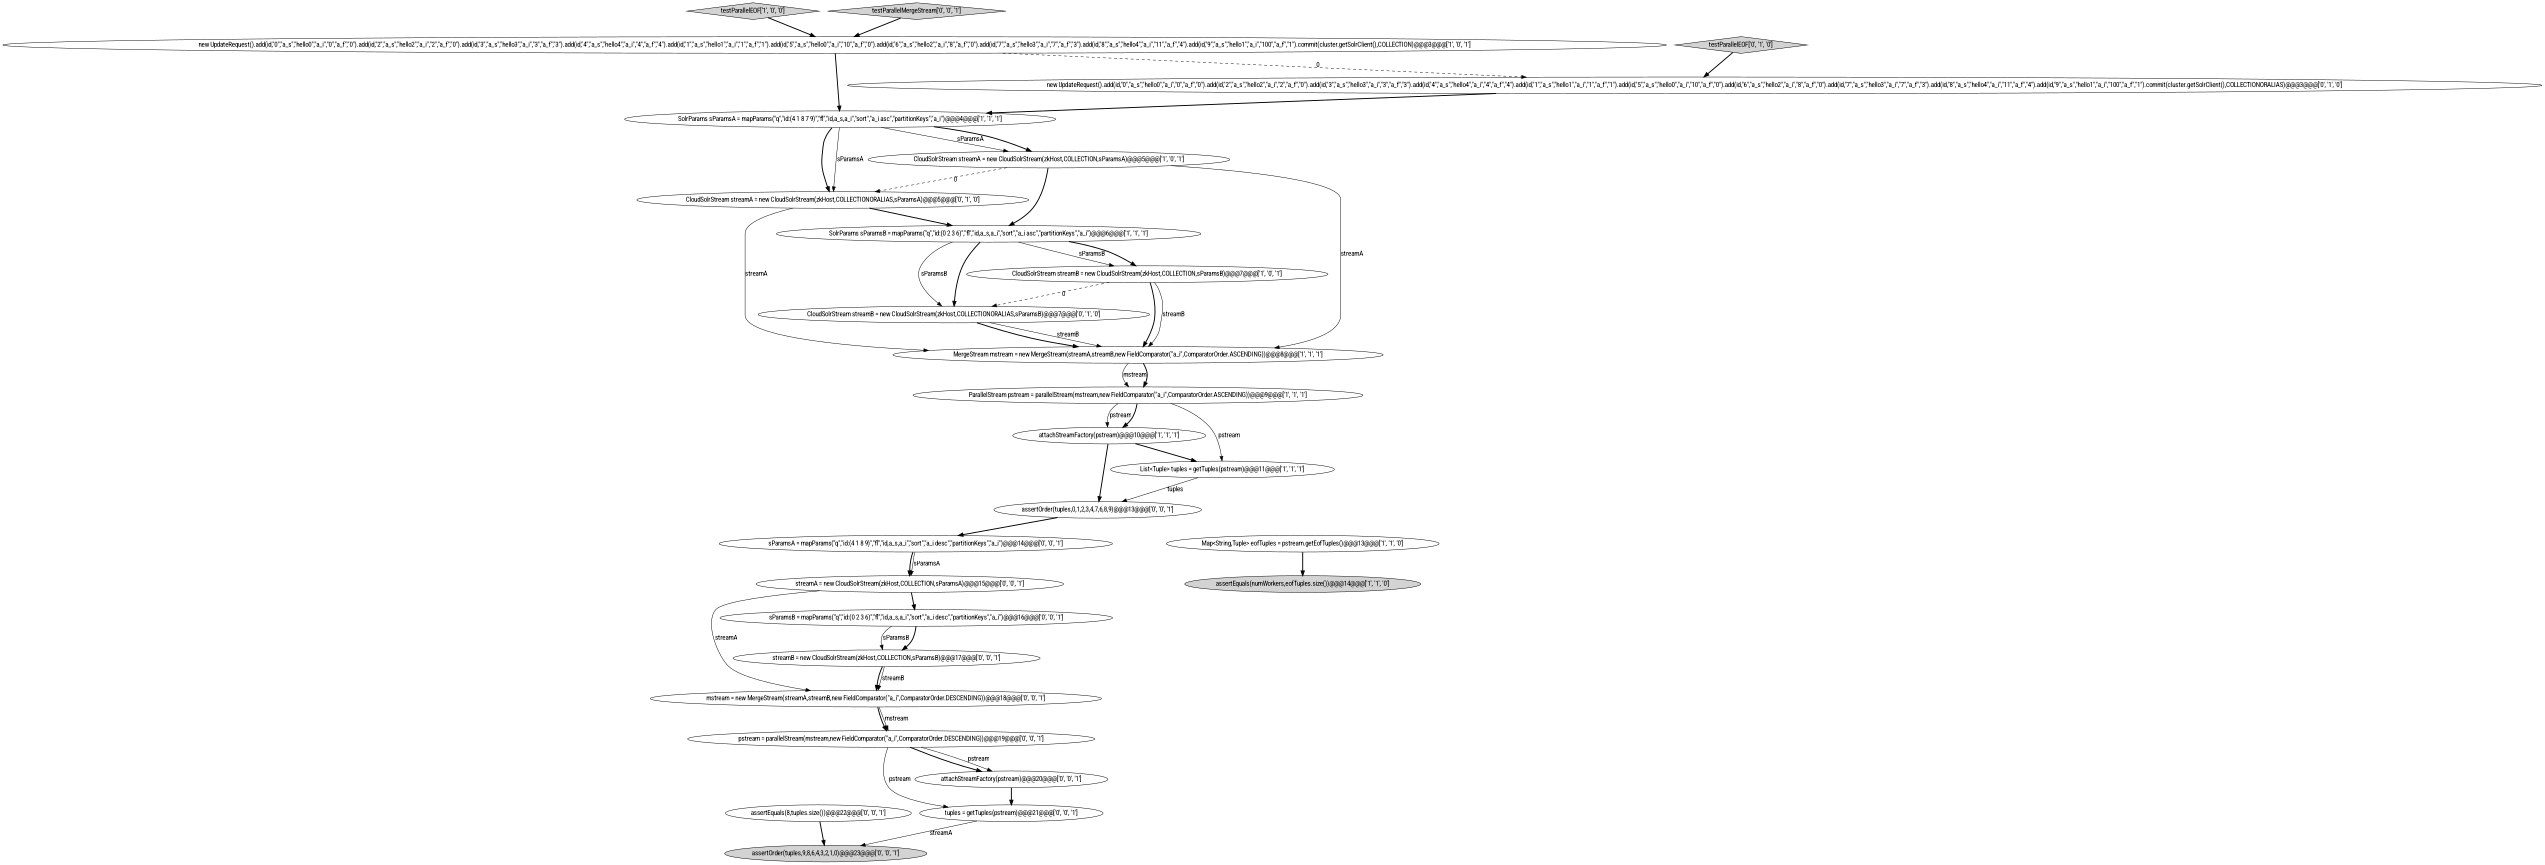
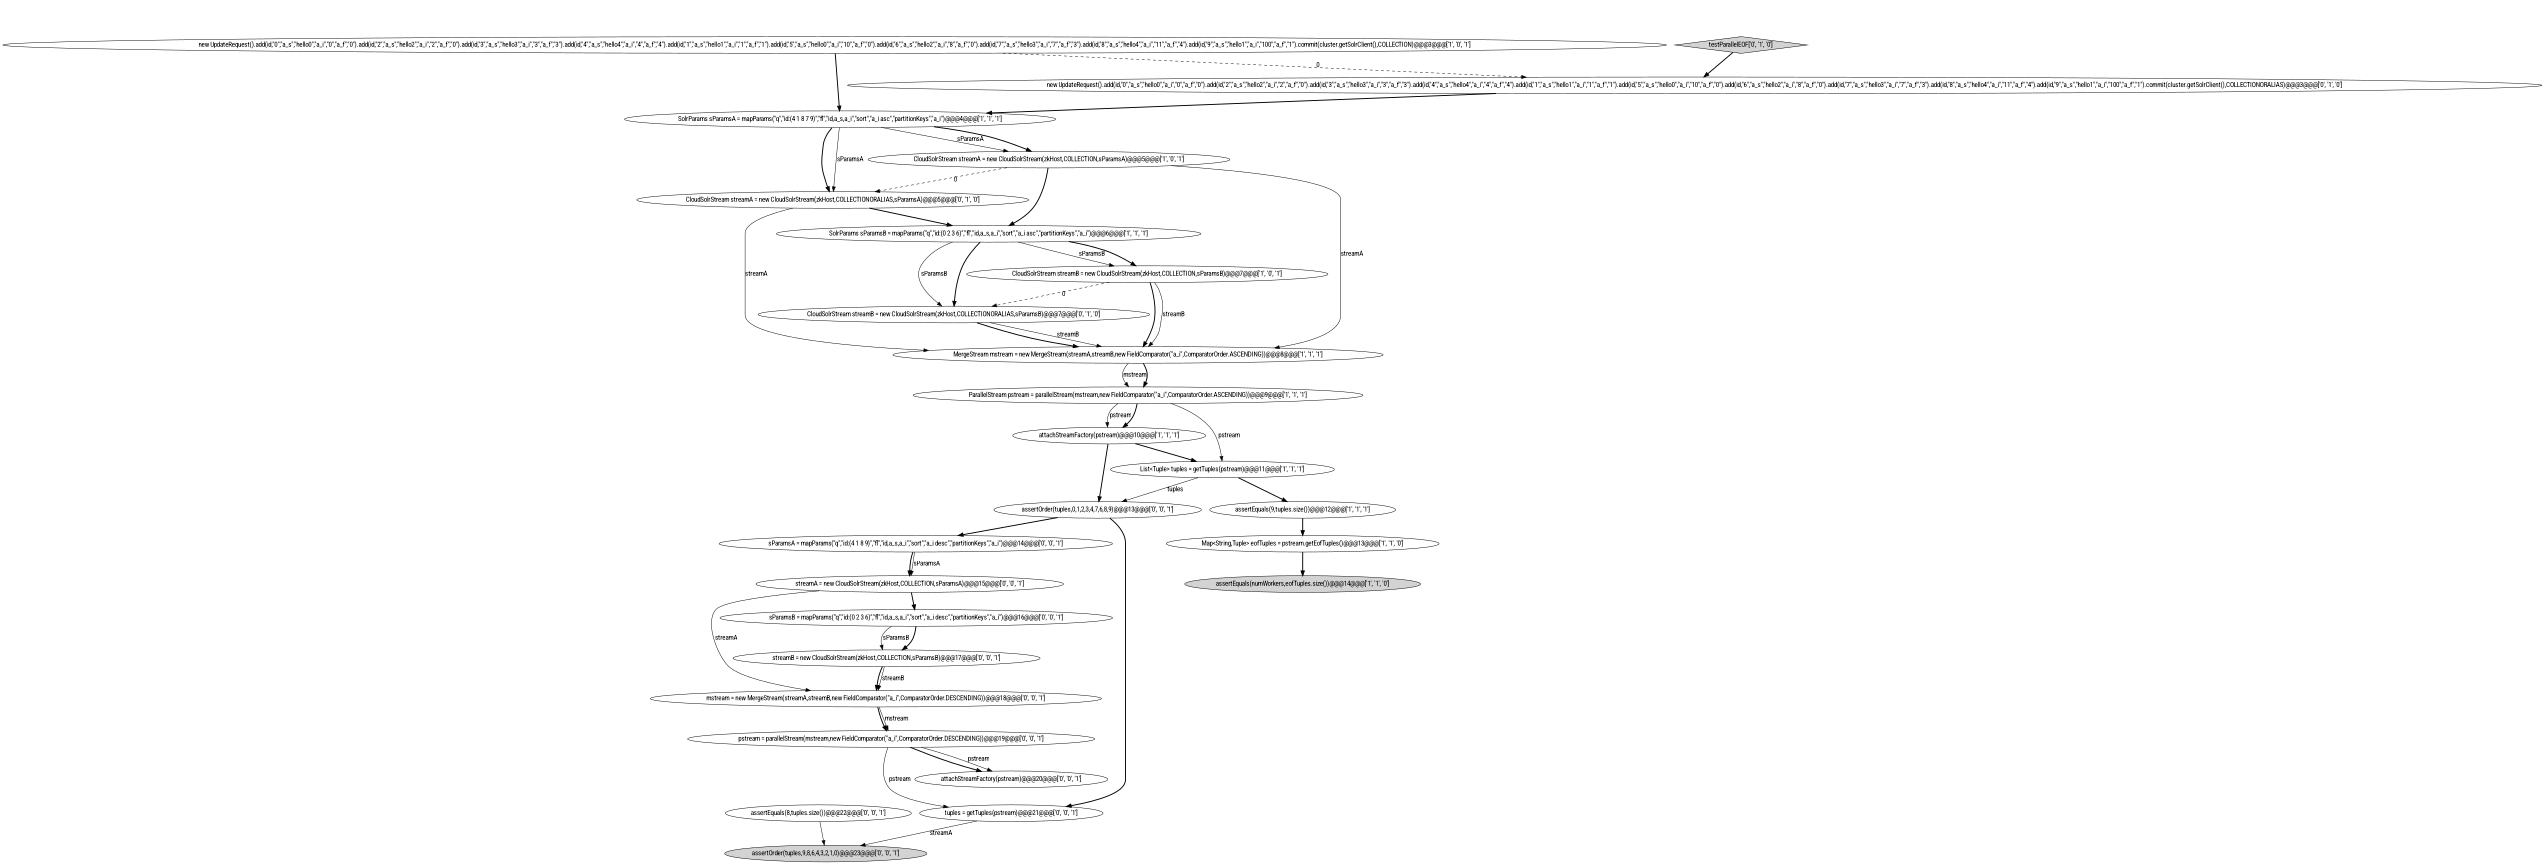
node "testParallelEOF['1', '0', '0']": removed
node "testParallelMergeStream['0', '0', '1']": removed
node "assertEquals(9,tuples.size())@@@12@@@['1', '1', '1']": added
edge "attachStreamFactory(pstream)@@@20@@@['0', '0', '1']" -> "tuples = getTuples(pstream)@@@21@@@['0', '0', '1']": now "assertOrder(tuples,0,1,2,3,4,7,6,8,9)@@@13@@@['0', '0', '1']" -> "tuples = getTuples(pstream)@@@21@@@['0', '0', '1']"
edge "assertEquals(8,tuples.size())@@@22@@@['0', '0', '1']" -> "assertOrder(tuples,9,8,6,4,3,2,1,0)@@@23@@@['0', '0', '1']": style bold -> solid
